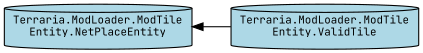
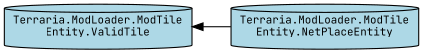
edge "Terraria.ModLoader.ModTile Entity.ValidTile" -> "Terraria.ModLoader.ModTile Entity.NetPlaceEntity": reversed
